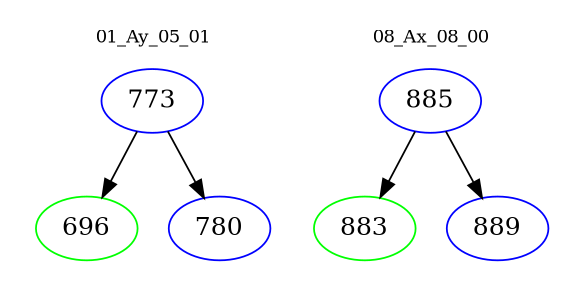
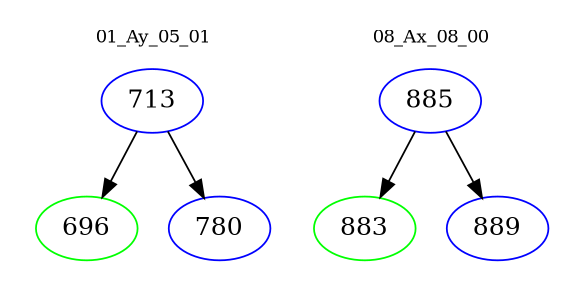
node "773": label "773" -> "713"
